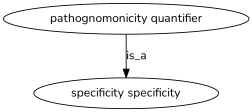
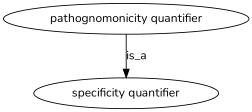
node "specificity specificity": label "specificity specificity" -> "specificity quantifier"
